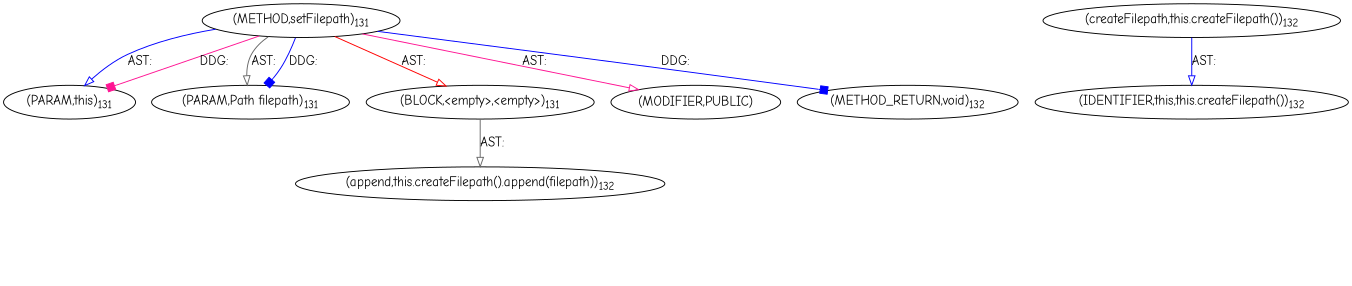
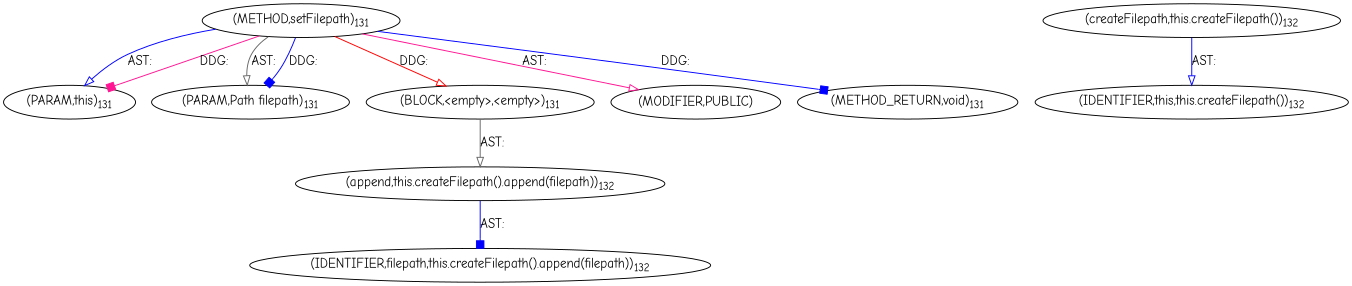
edge "(METHOD,setFilepath)" -> "(BLOCK,<empty>,<empty>)": label "AST: " -> "DDG: "
node "(METHOD_RETURN,void)": text "132" -> "131"
node "(IDENTIFIER,filepath,this.createFilepath().append(filepath))": added
